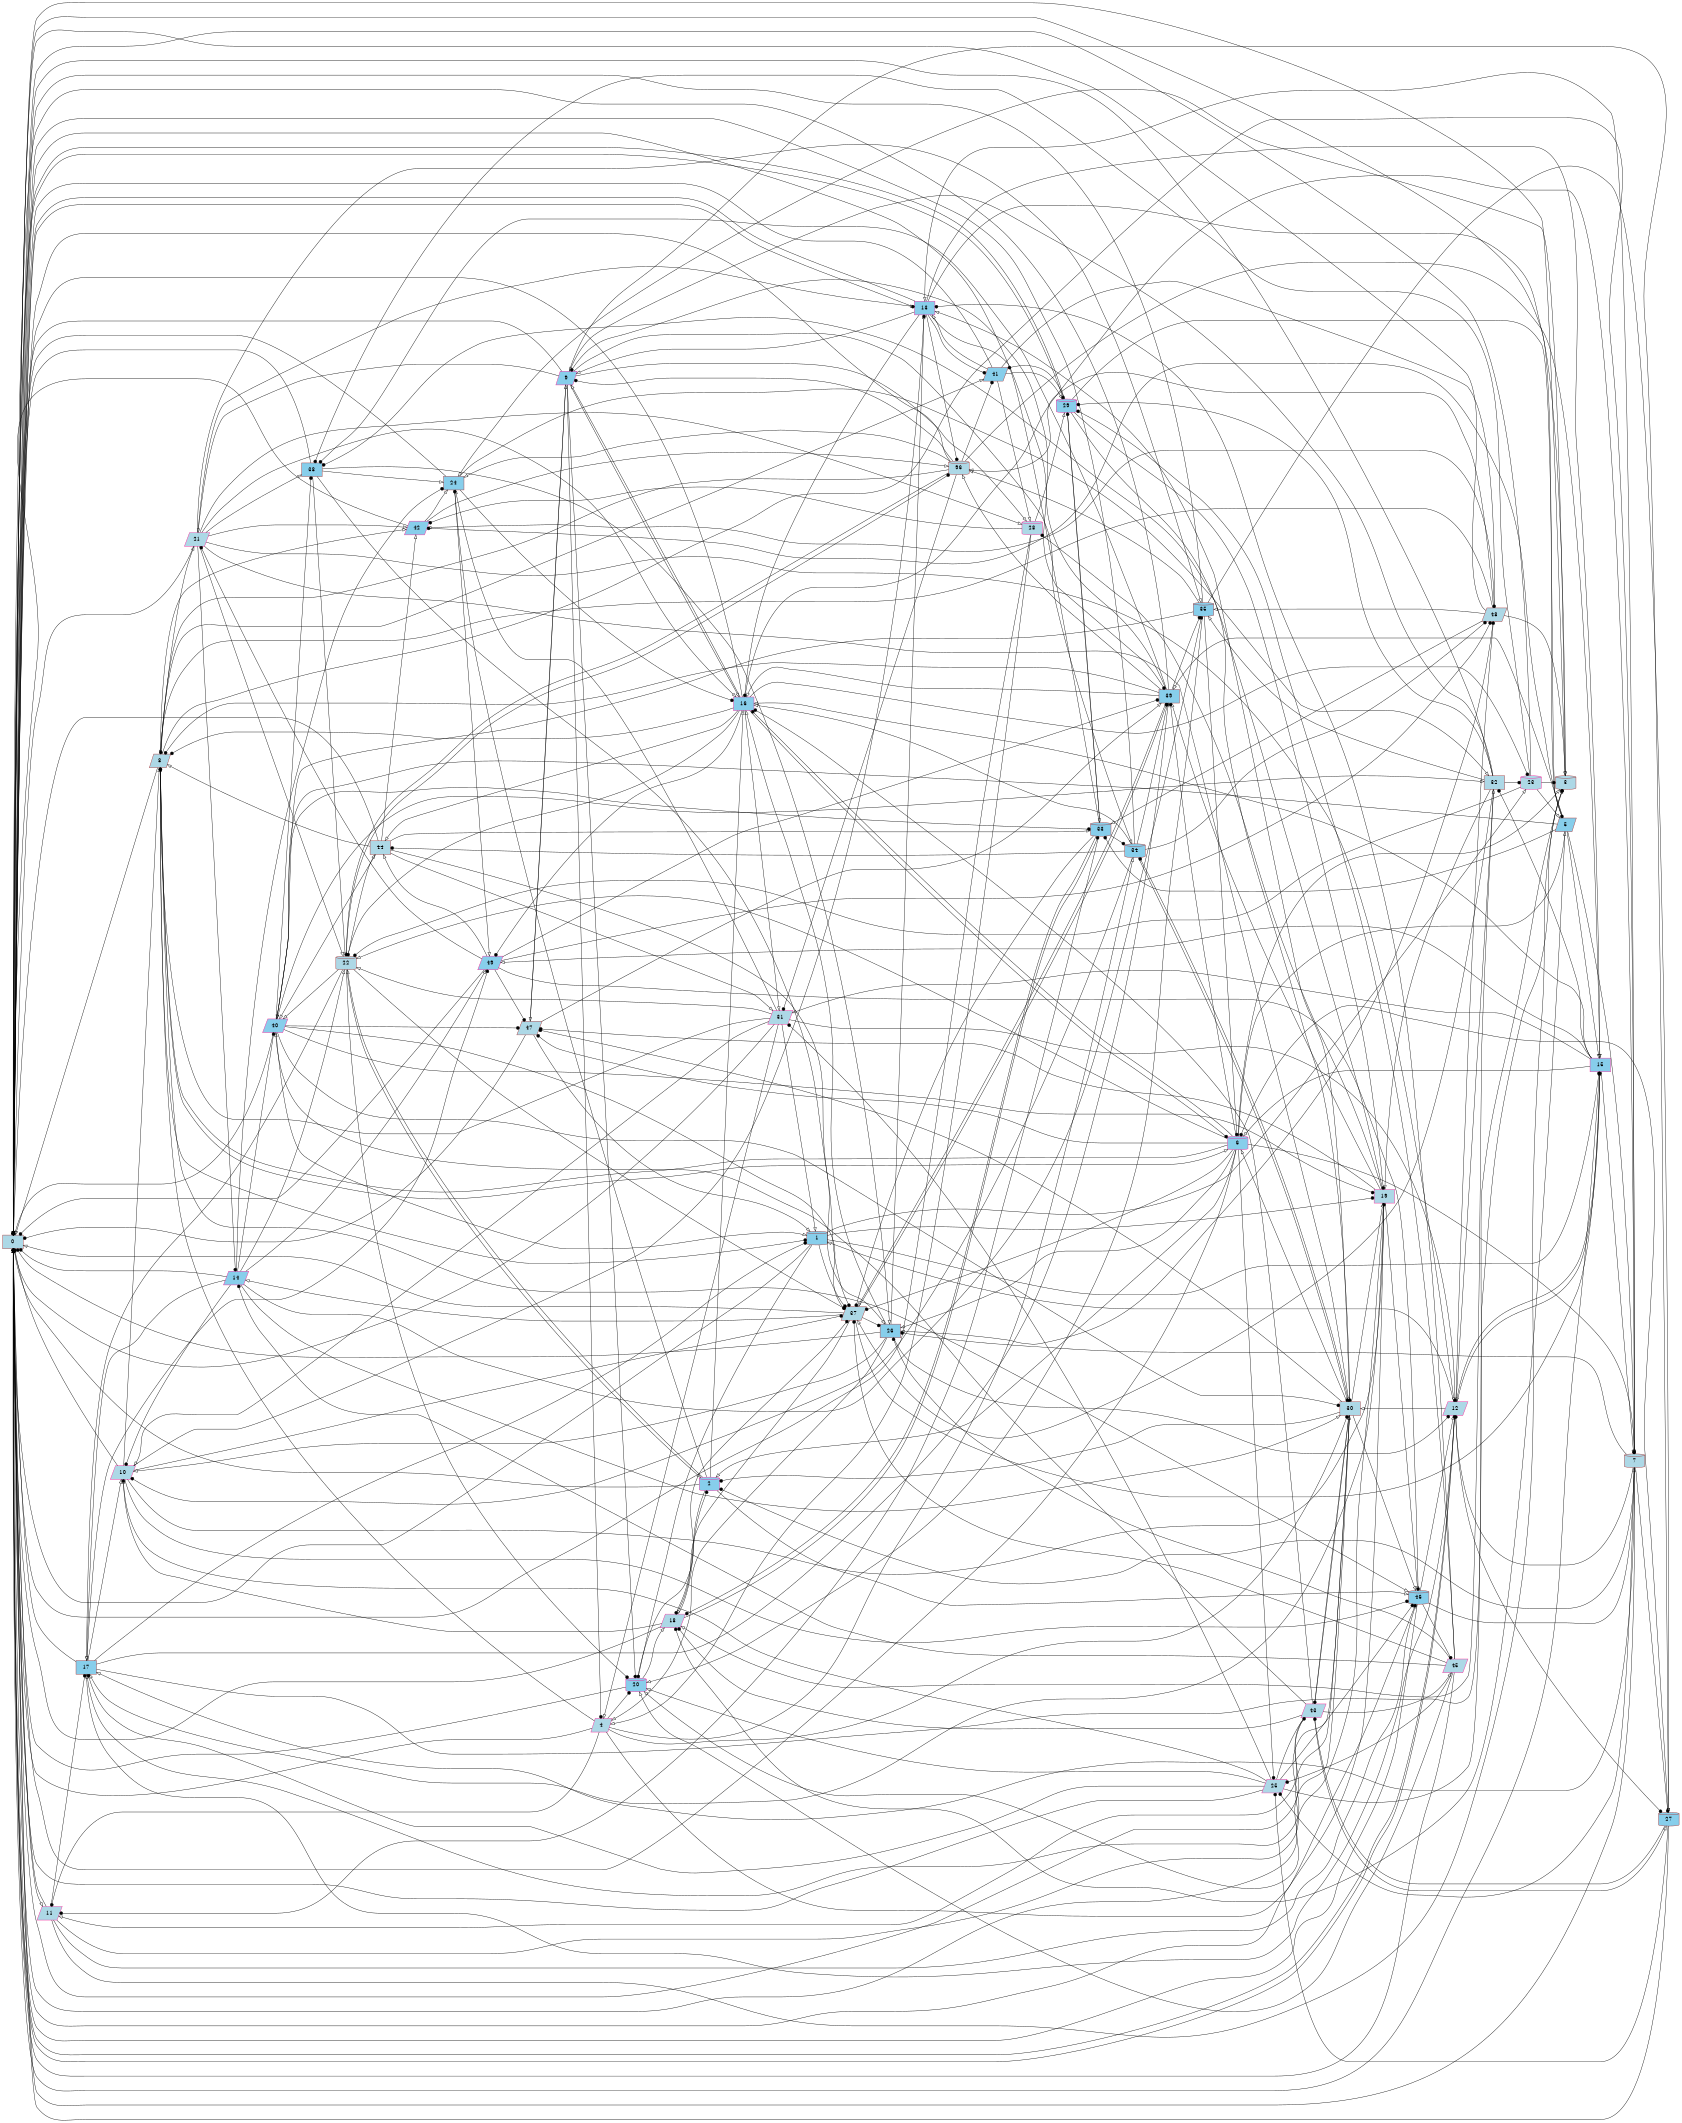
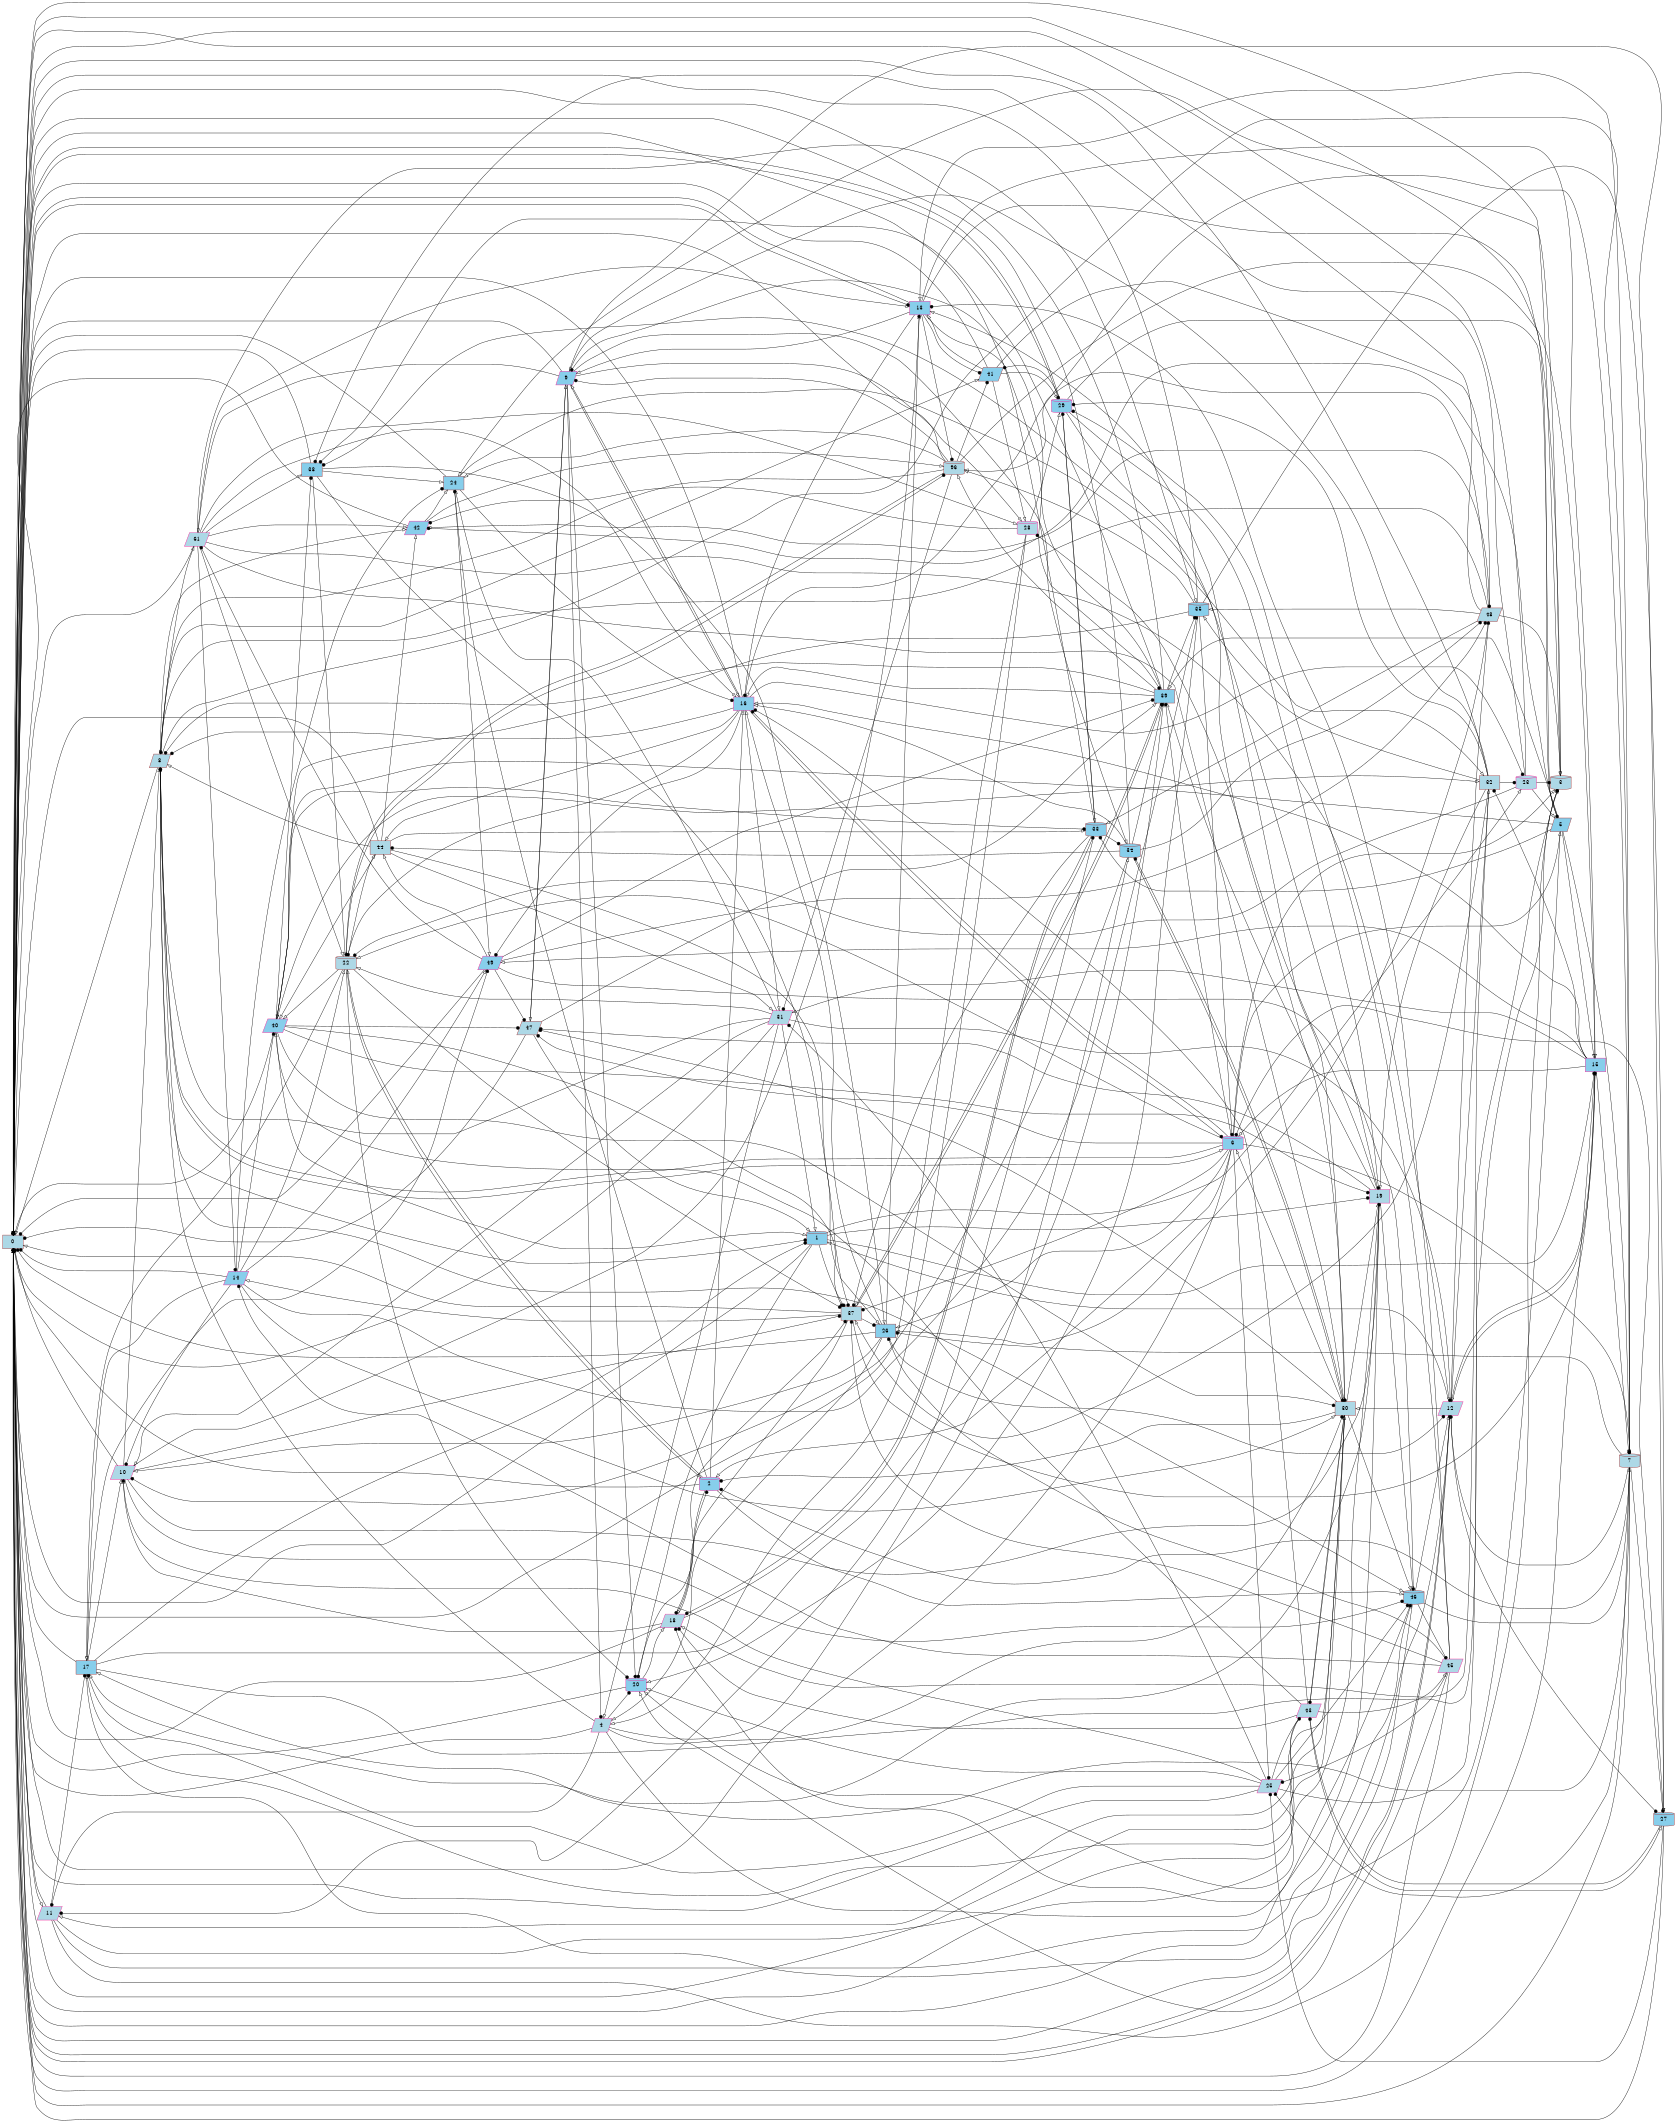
node "21": label "21" -> "61"
node "37": shape parallelogram -> box
